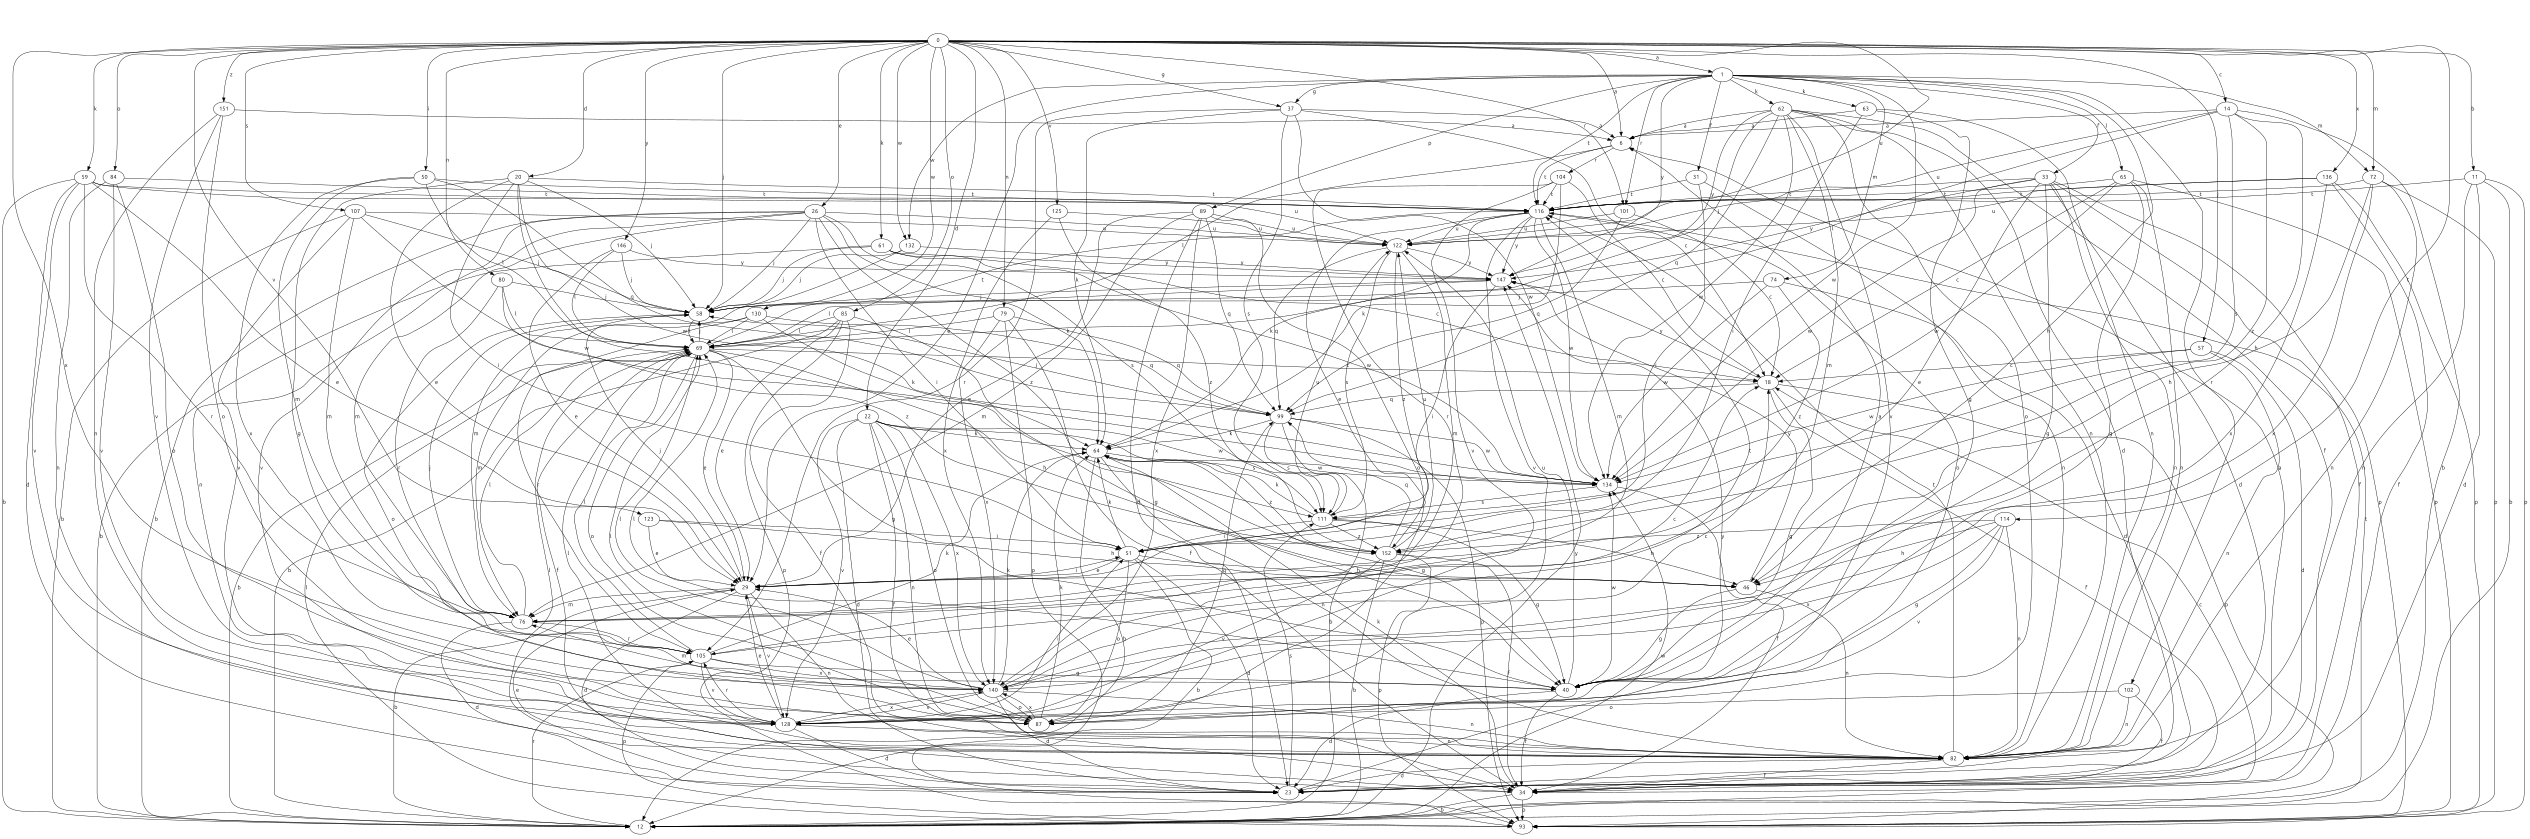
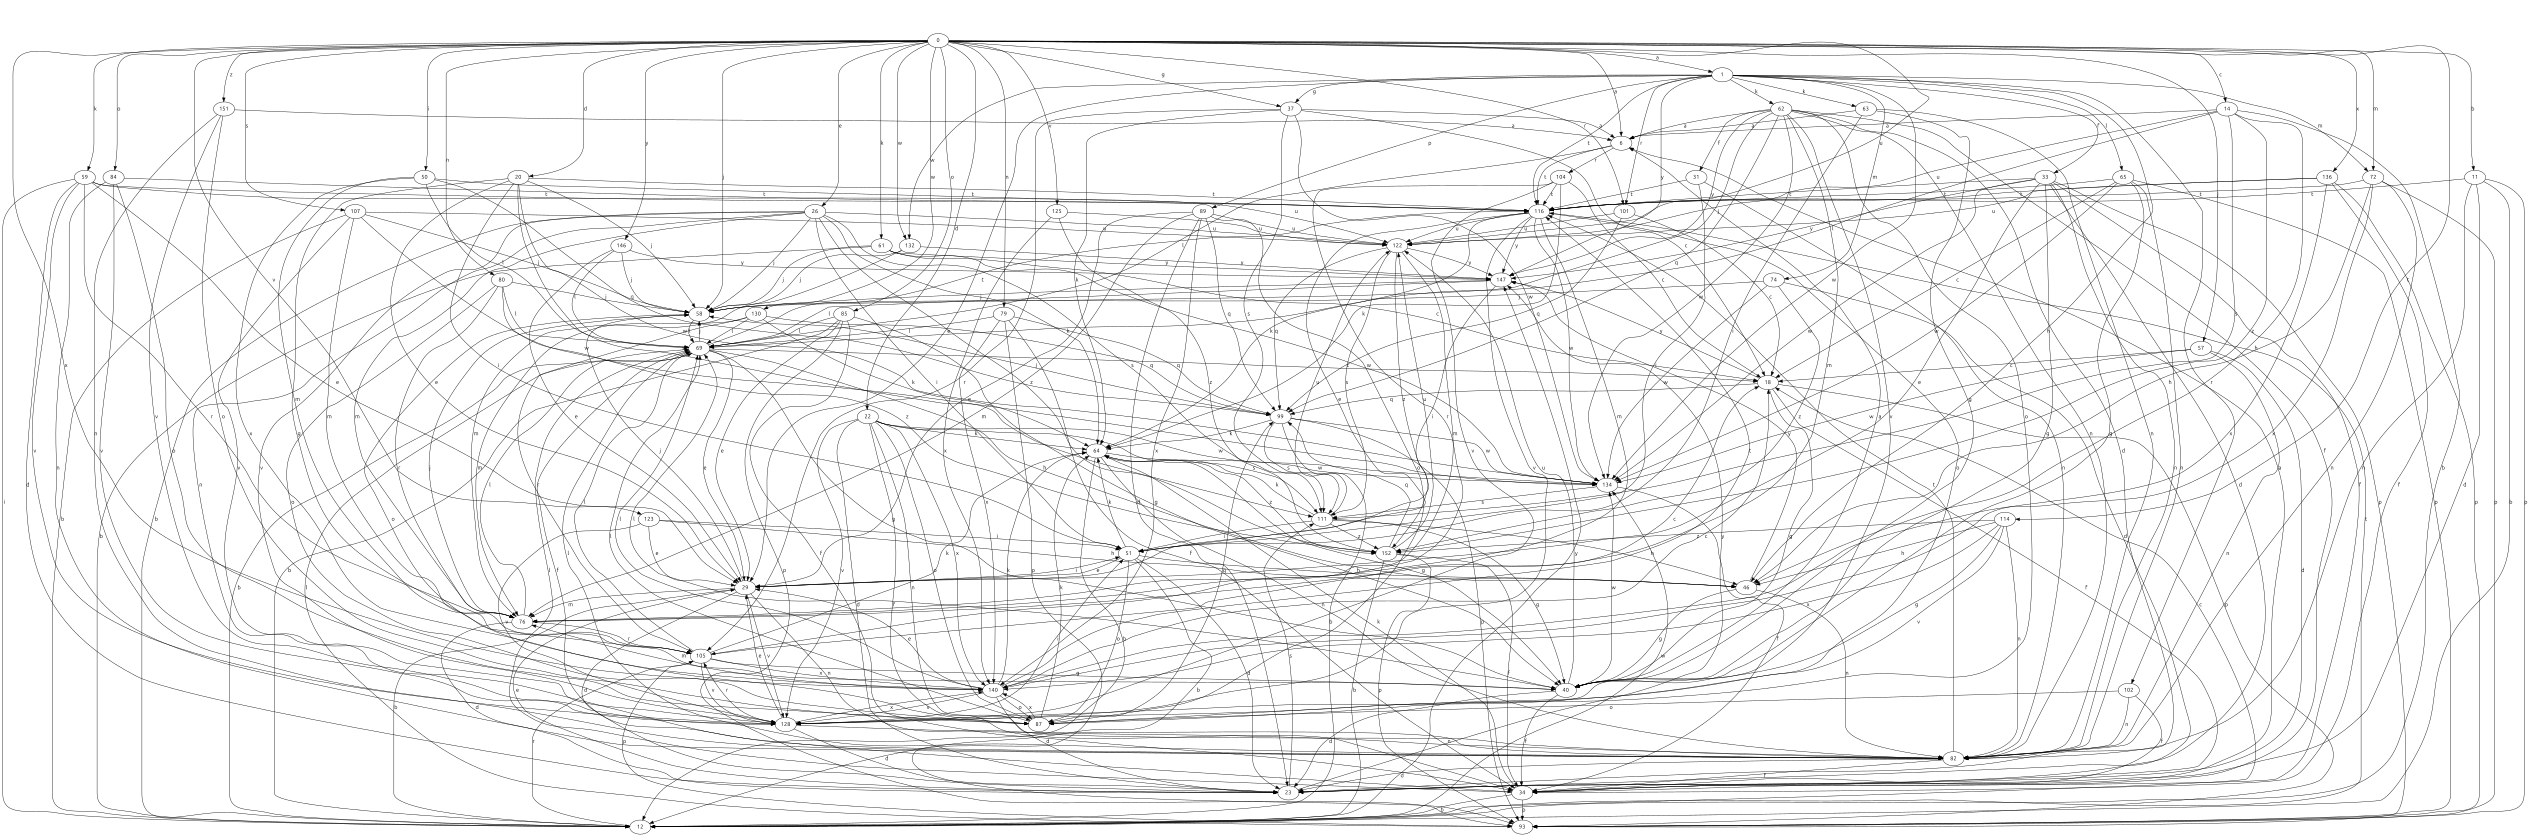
edge "1" -> "31": now "62" -> "31"
edge "59" -> "12": label "b" -> "i"
edge "69" -> "87": now "80" -> "87"
edge "152" -> "128": now "123" -> "128"
edge "140" -> "82": removed, label "n"
